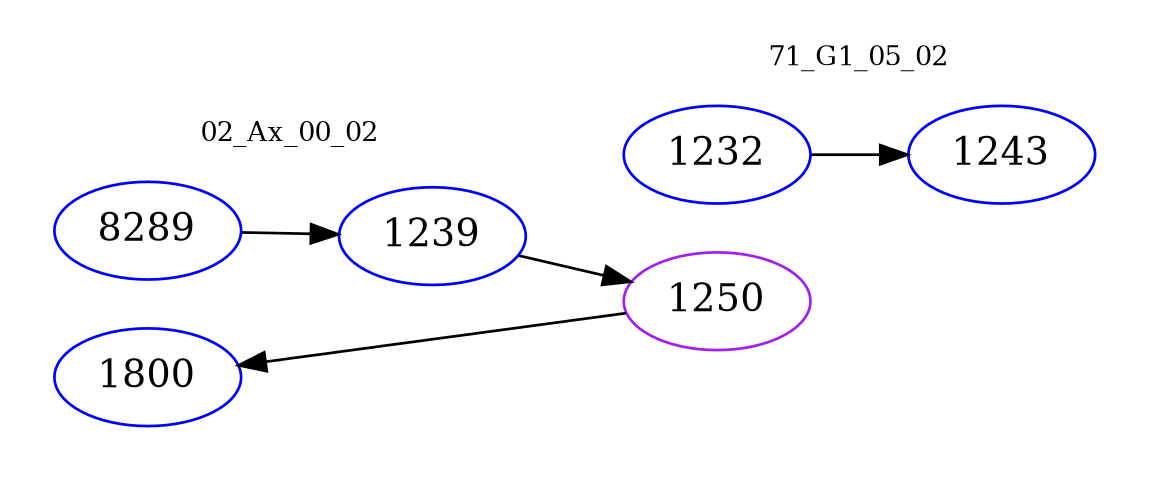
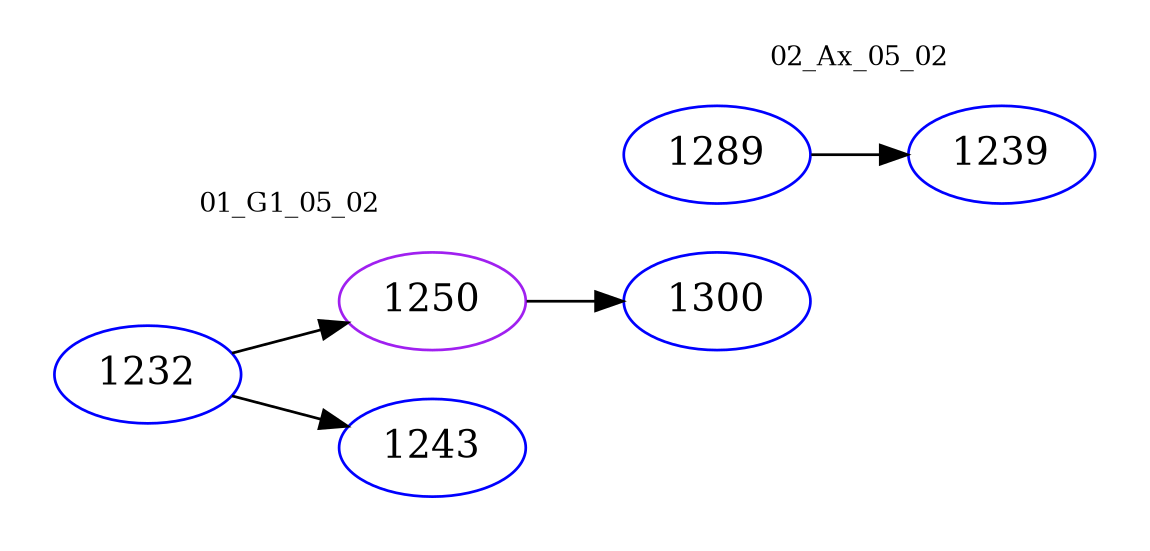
cluster "71_G1_05_02": label "71_G1_05_02" -> "01_G1_05_02"
cluster "02_Ax_00_02": label "02_Ax_00_02" -> "02_Ax_05_02"
node "8289": label "8289" -> "1289"
edge "1239" -> "1250": now "1232" -> "1250"
node "1800": label "1800" -> "1300"
